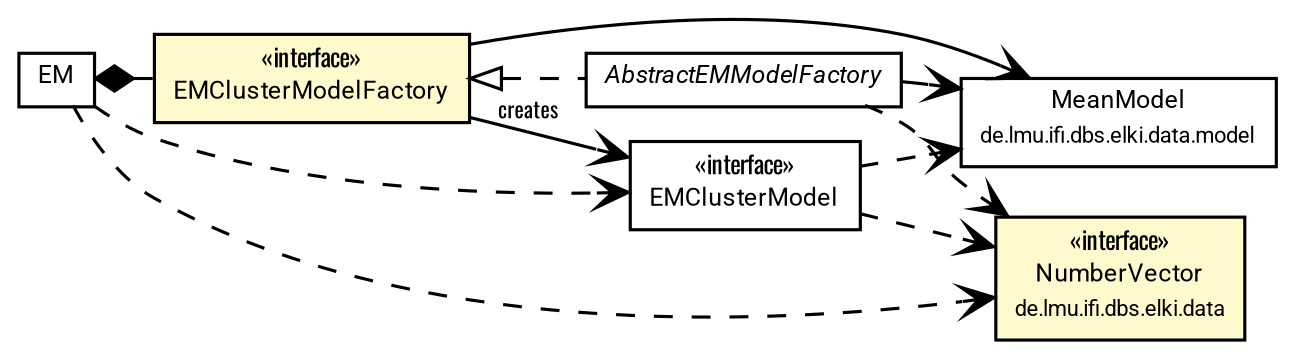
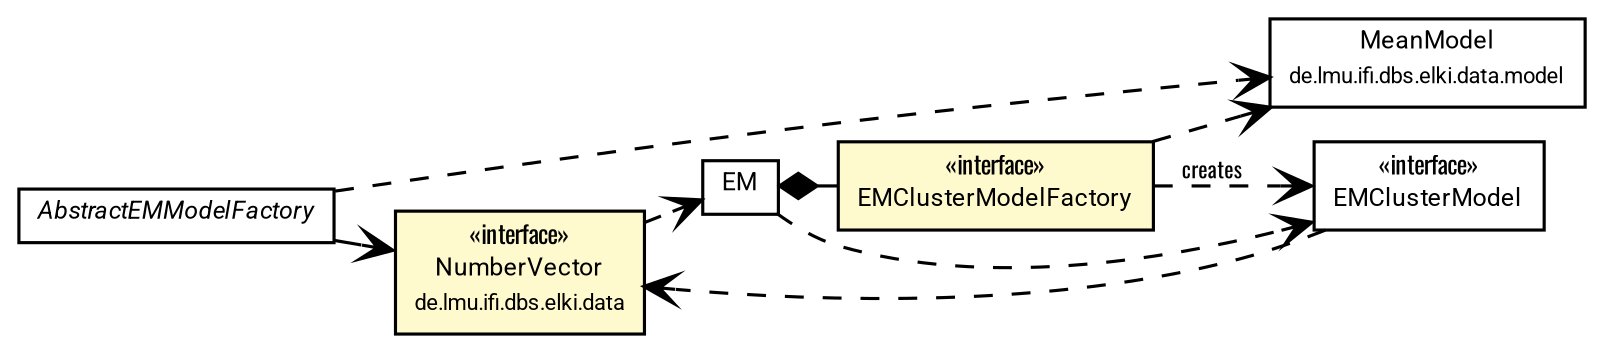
edge "EMClusterModelFactory" -> "MeanModel": style solid -> dashed
edge "EMClusterModelFactory" -> "EM": style dashed -> solid
edge "AbstractEMModelFactory" -> "EMClusterModelFactory": removed
edge "AbstractEMModelFactory" -> "MeanModel": style solid -> dashed
edge "EMClusterModelFactory" -> "EMClusterModel": style solid -> dashed
edge "AbstractEMModelFactory" -> "NumberVector": style dashed -> solid
edge "EMClusterModel" -> "MeanModel": removed
edge "EM" -> "NumberVector": reversed
